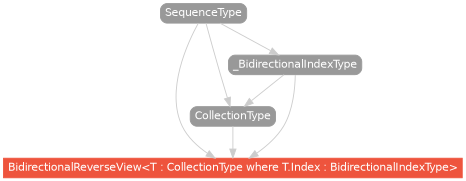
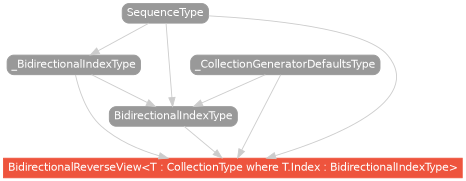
node "_CollectionGeneratorDefaultsType": added
node "CollectionType": label "CollectionType" -> "BidirectionalIndexType"
